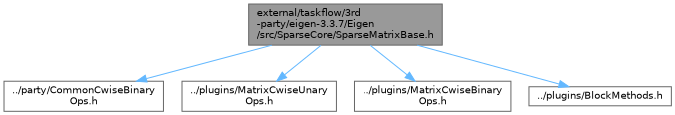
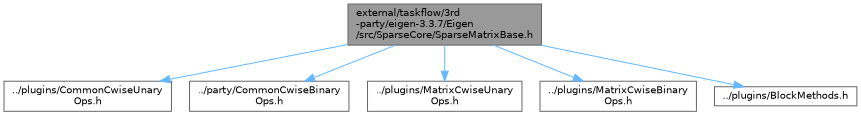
node "../plugins/CommonCwiseUnary Ops.h": added
